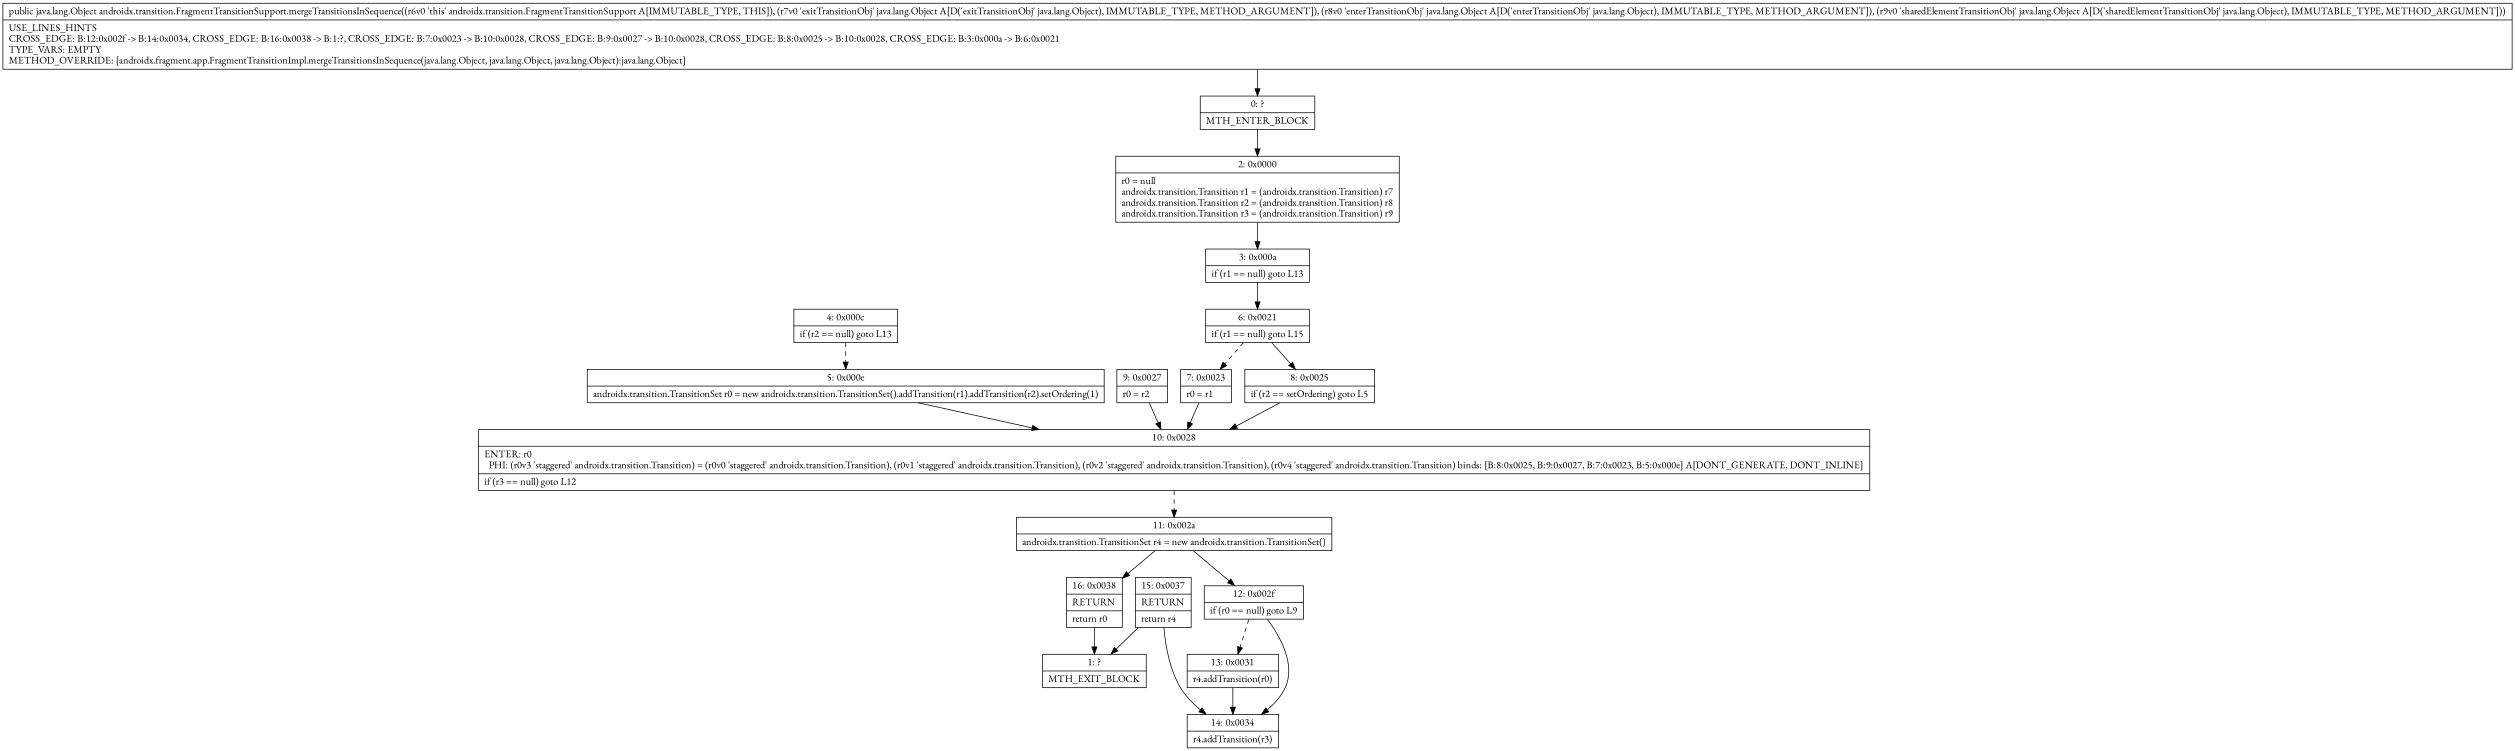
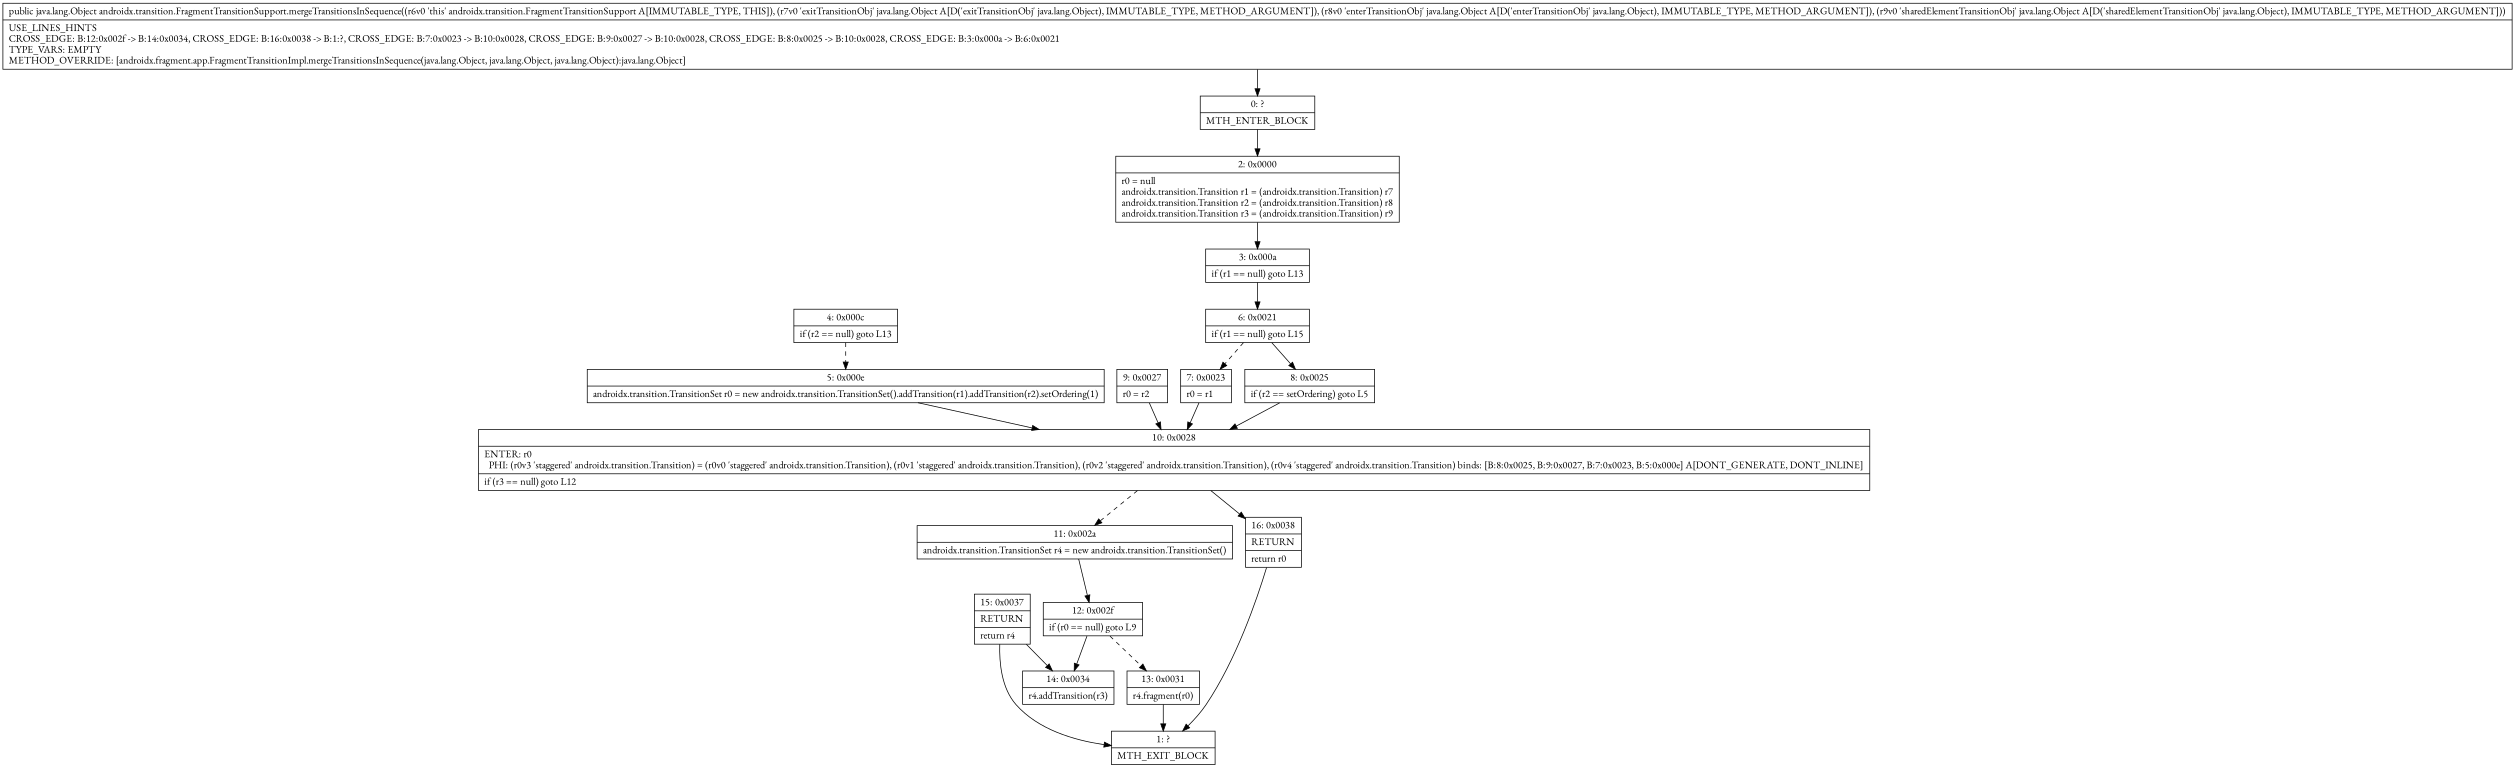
edge "11: 0x002a" -> "16: 0x0038": now "10: 0x0028" -> "16: 0x0038"
node "13: 0x0031": text "r4.addTransition(r0)" -> "r4.fragment(r0)"
edge "13: 0x0031" -> "14: 0x0034": now "13: 0x0031" -> "1: ?"
